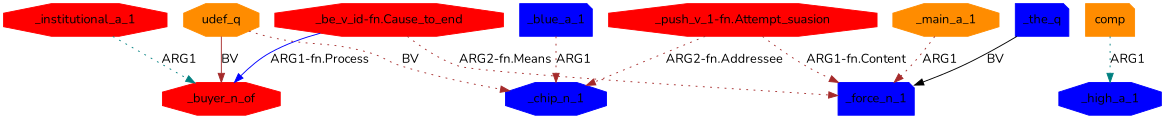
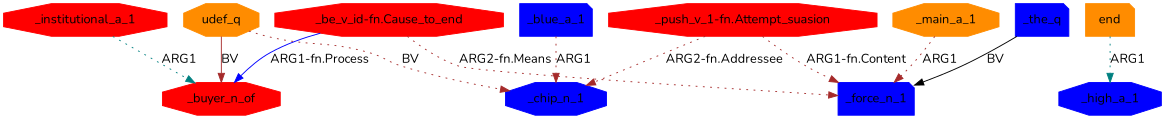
node "comp": label "comp" -> "end"
